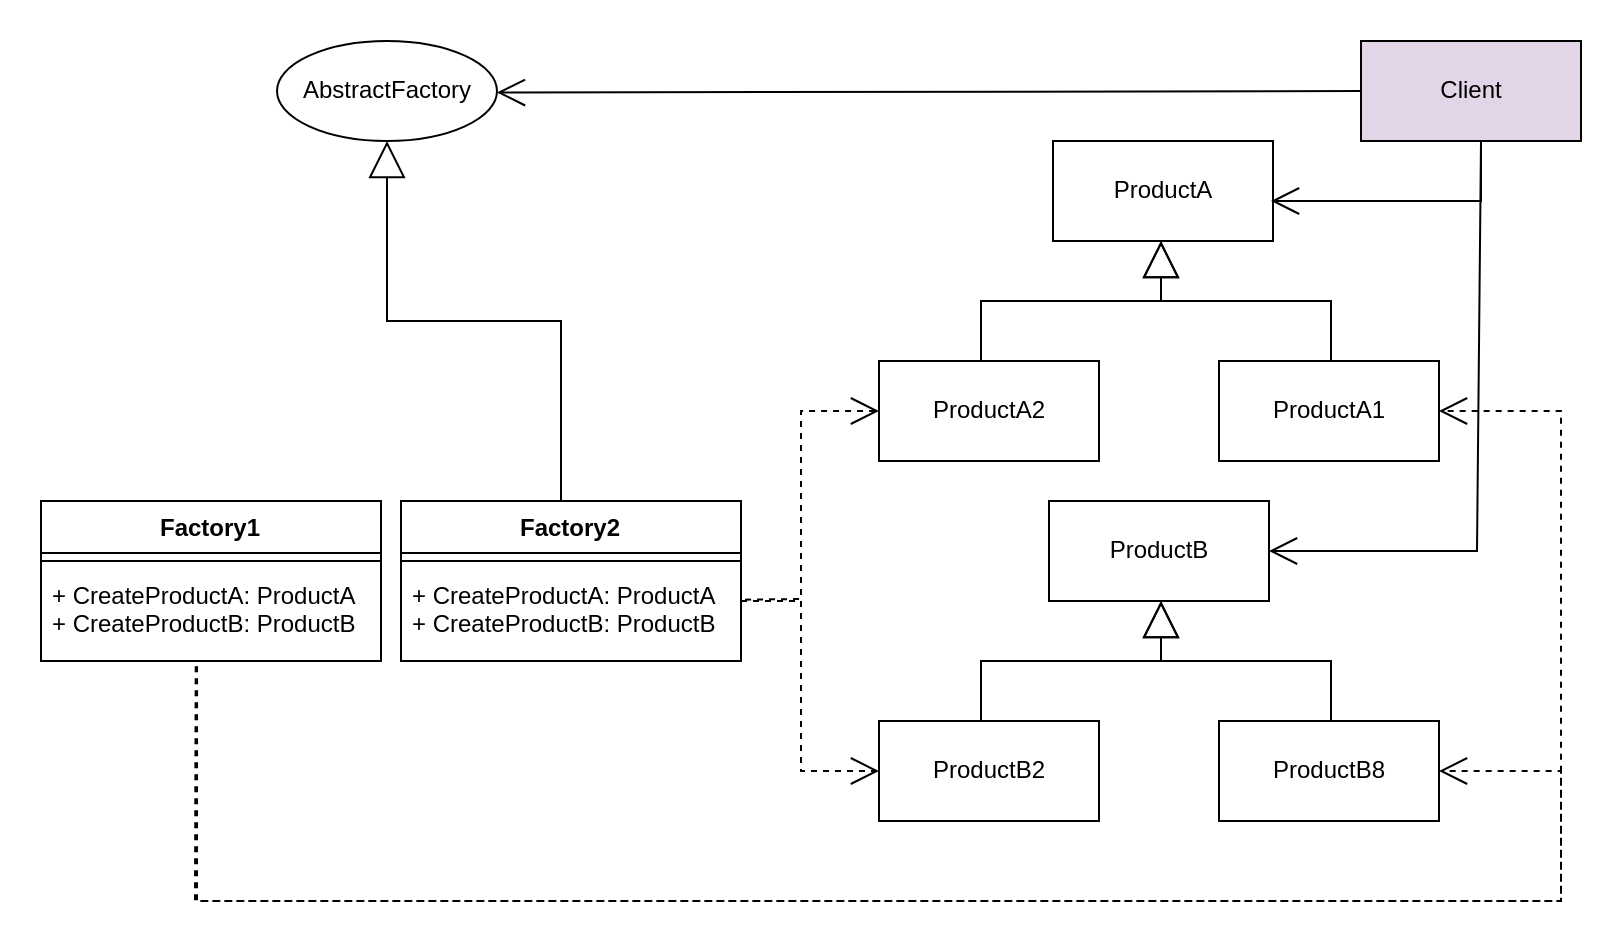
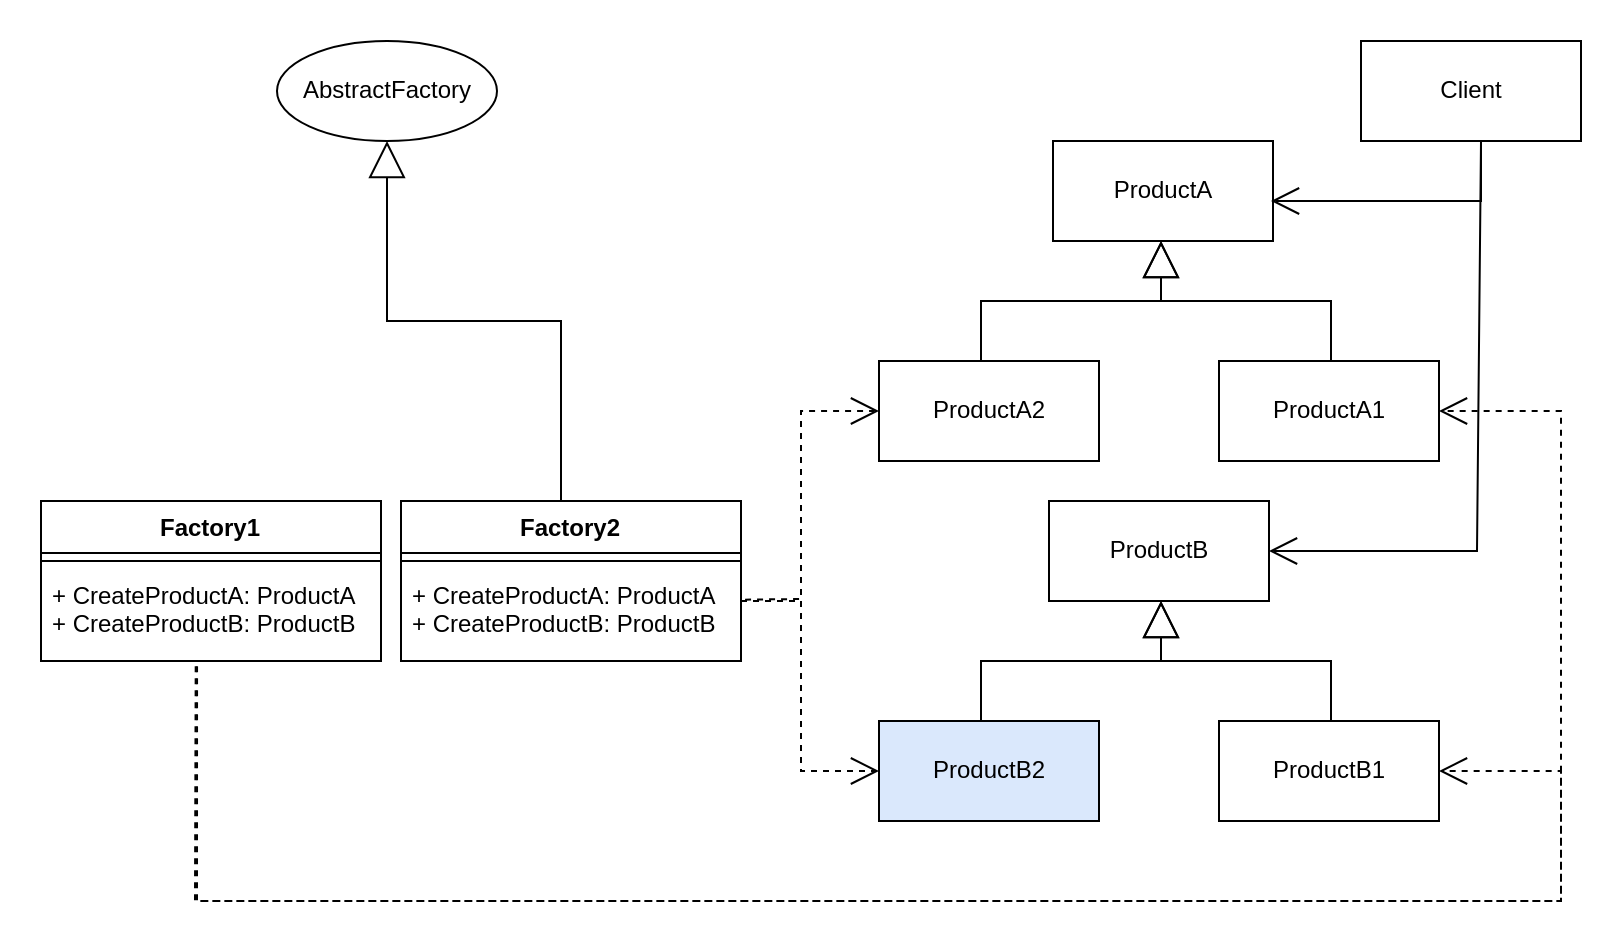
node "Client": fillcolor #e1d5e7 -> #ffffff
edge "Client" -> "AbstractFactory": removed
node "ProductB2": fillcolor #ffffff -> #dae8fc
node "ProductB8": label "ProductB8" -> "ProductB1"
